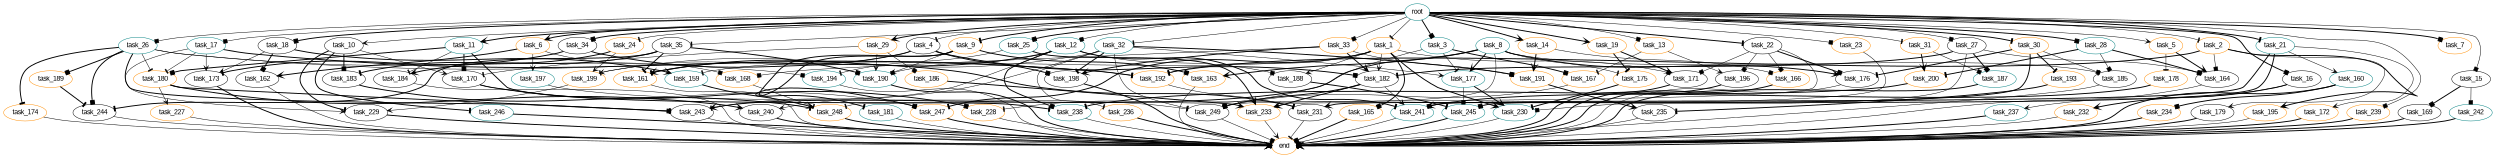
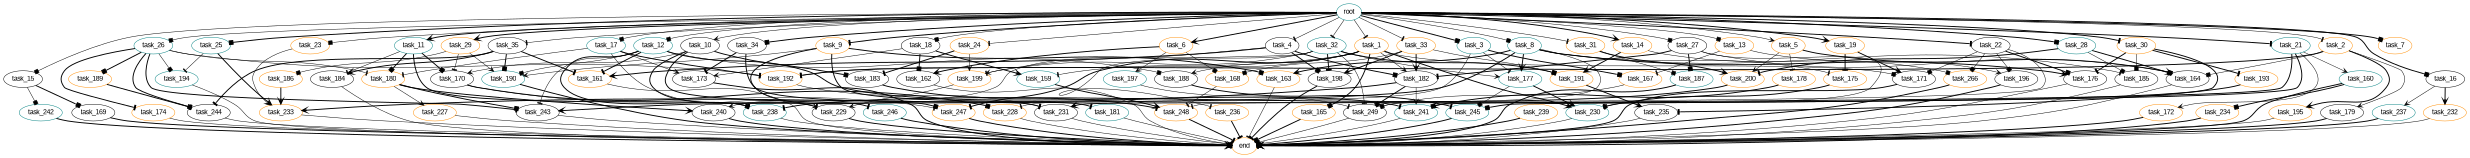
edge "root" -> "task_18": style bold -> solid
edge "root" -> "task_33": arrowhead box -> tee
edge "root" -> "task_239": now "root" -> "task_8"
edge "task_5" -> "task_200": added
node "task_166": label "task_166" -> "task_266"
